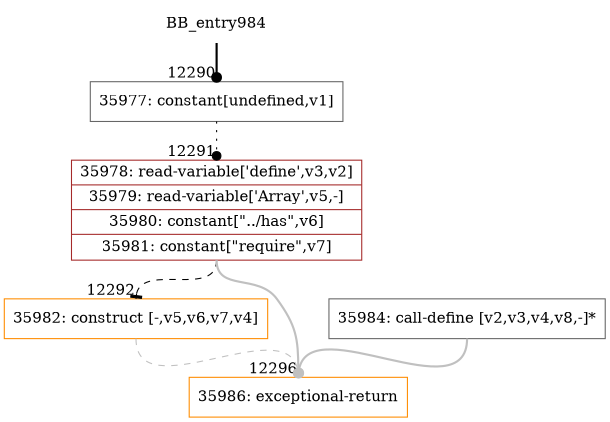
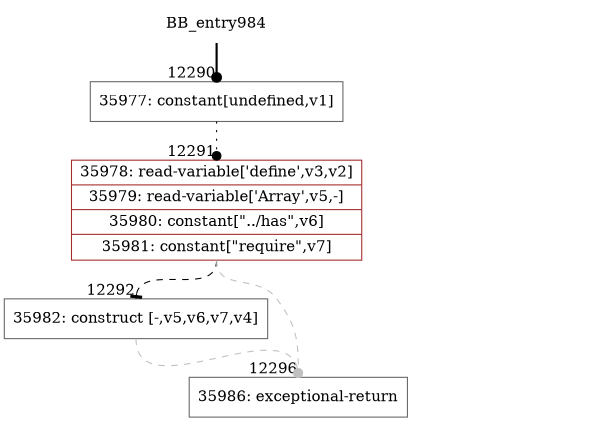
edge "35978: read-variable['define',v3,v2]" -> "35986: exceptional-return": style bold -> dashed
node "35982: construct [-,v5,v6,v7,v4]": color darkorange -> gray40
node "35984: call-define [v2,v3,v4,v8,-]*": removed
node "35986: exceptional-return": color darkorange -> gray40
